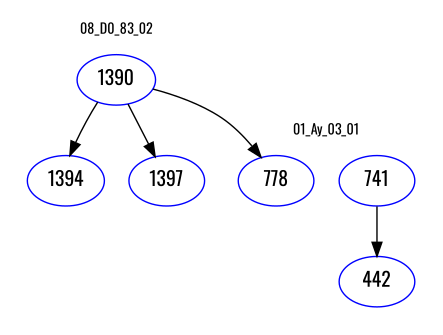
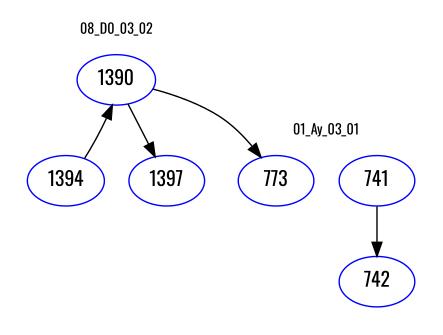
cluster "08_D0_83_02": label "08_D0_83_02" -> "08_D0_03_02"
edge "1390" -> "1394": reversed
node "778": label "778" -> "773"
node "442": label "442" -> "742"
